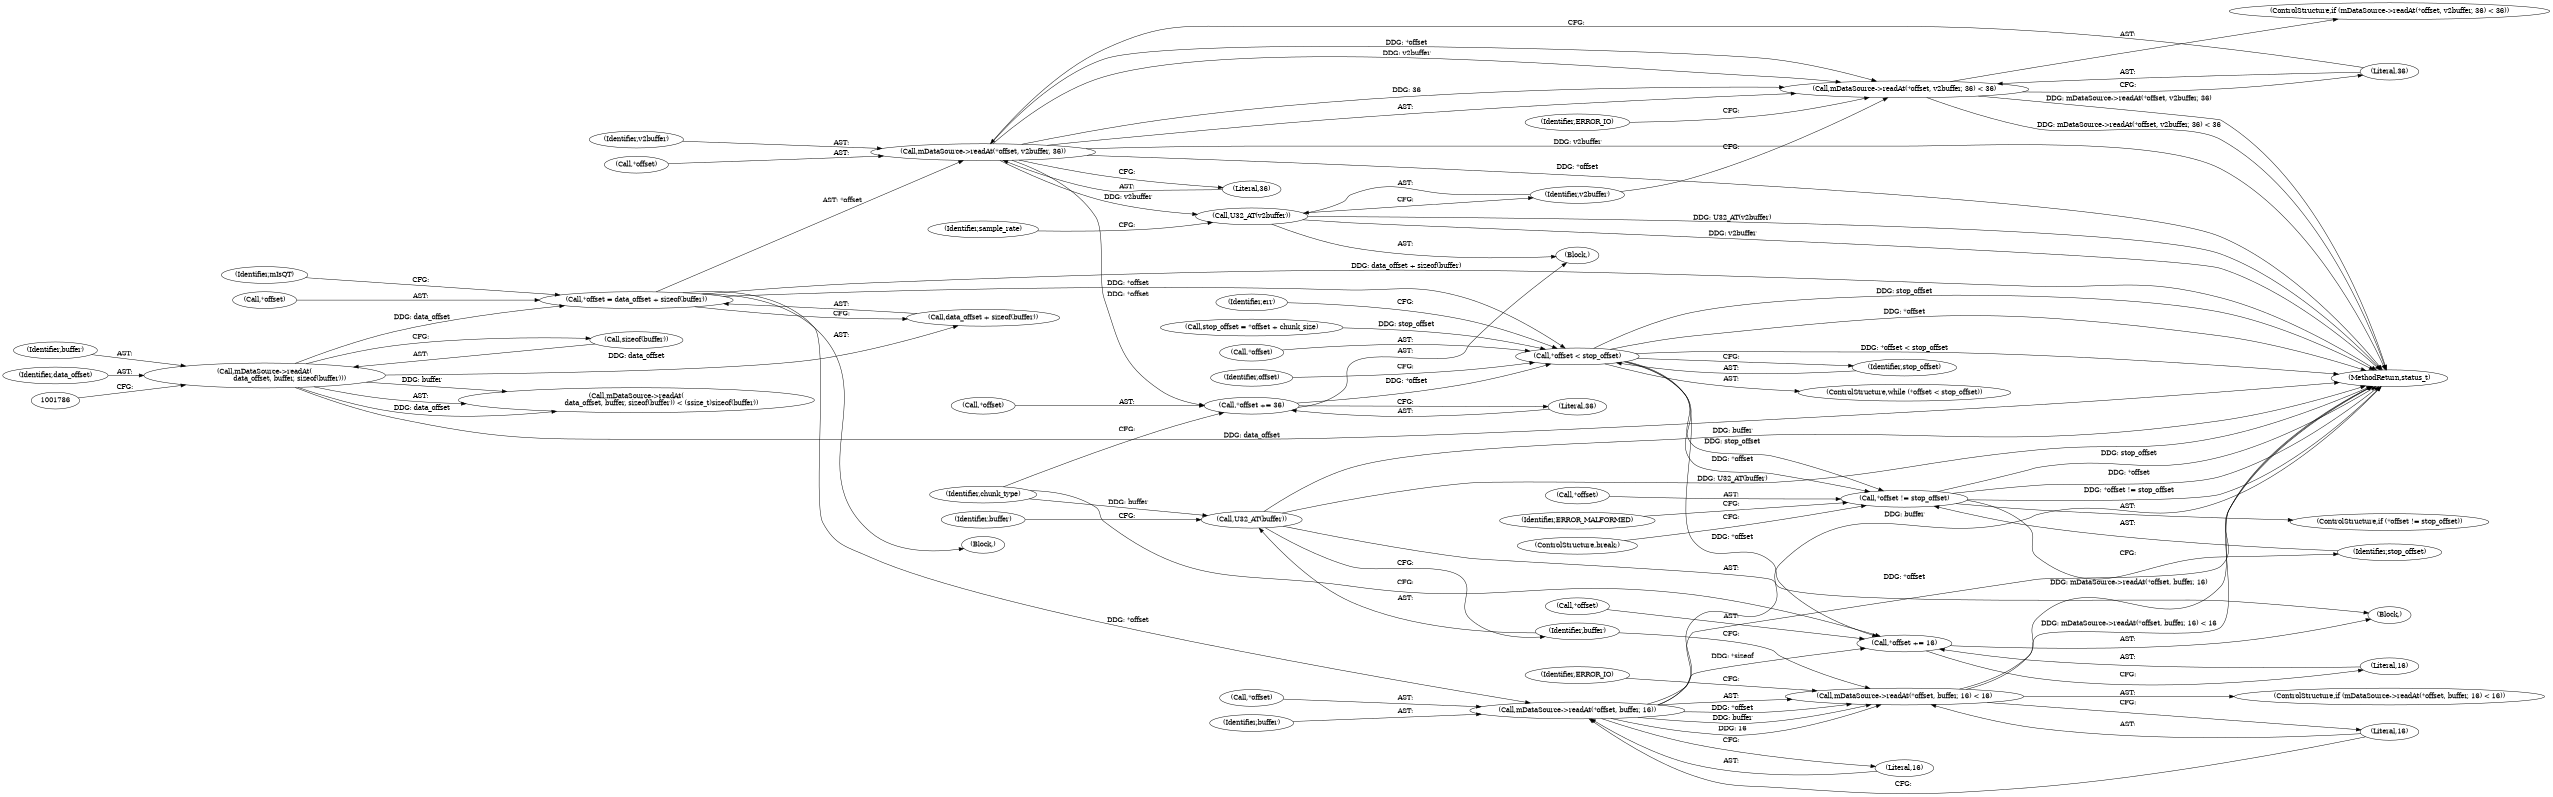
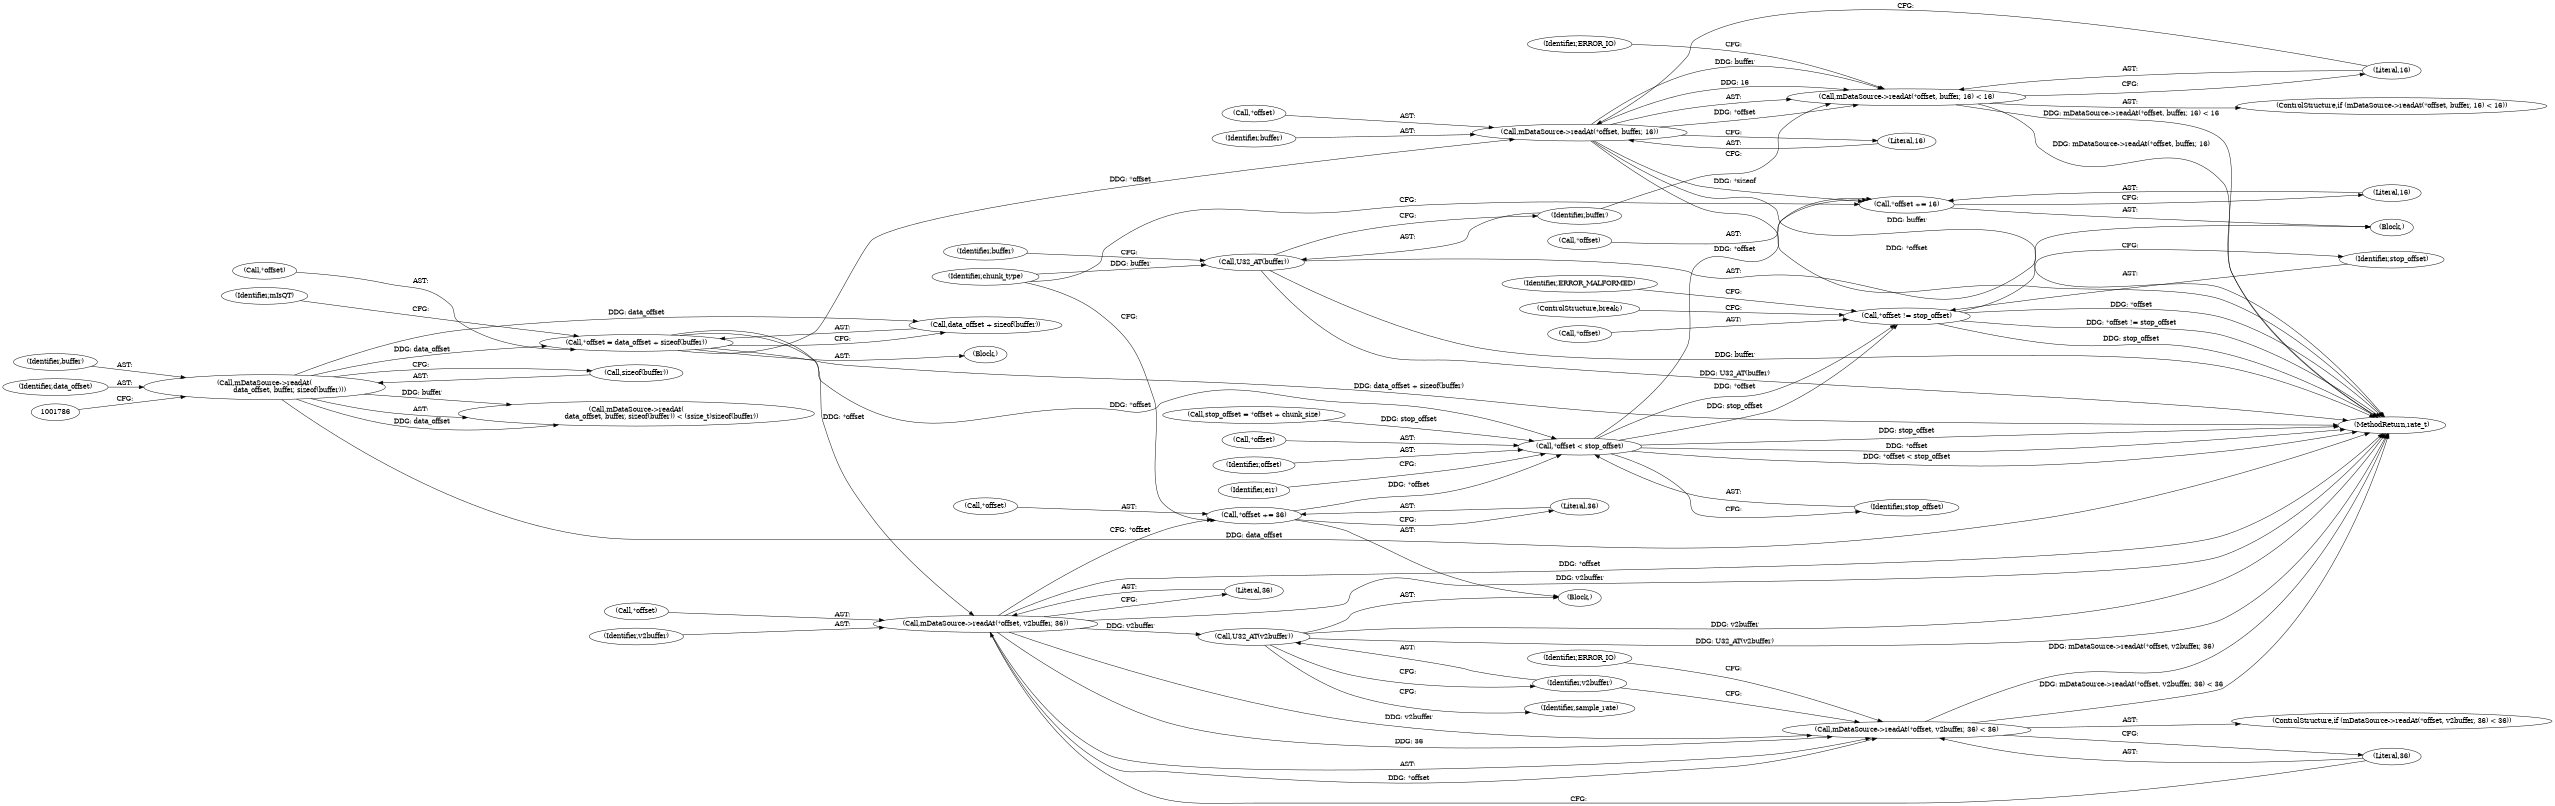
edge "(Call,*offset = data_offset + sizeof(buffer))" -> "(Call,mDataSource->readAt(*offset, v2buffer, 36))": label "AST: *offset" -> "DDG: *offset"
edge "(Identifier,sample_rate)" -> "(Call,U32_AT(v2buffer))": reversed
edge "(Call,mDataSource->readAt(*offset, v2buffer, 36))" -> "(Call,*offset += 36)": label "DDG: *offset" -> "CFG: *offset"
edge "(Identifier,offset)" -> "(Call,*offset < stop_offset)": label "CFG: " -> "AST: "
node "(MethodReturn,status_t)": label "(MethodReturn,status_t)" -> "(MethodReturn,rate_t)"
node "(ControlStructure,while (*offset < stop_offset))": removed
node "(ControlStructure,if (*offset != stop_offset))": removed
